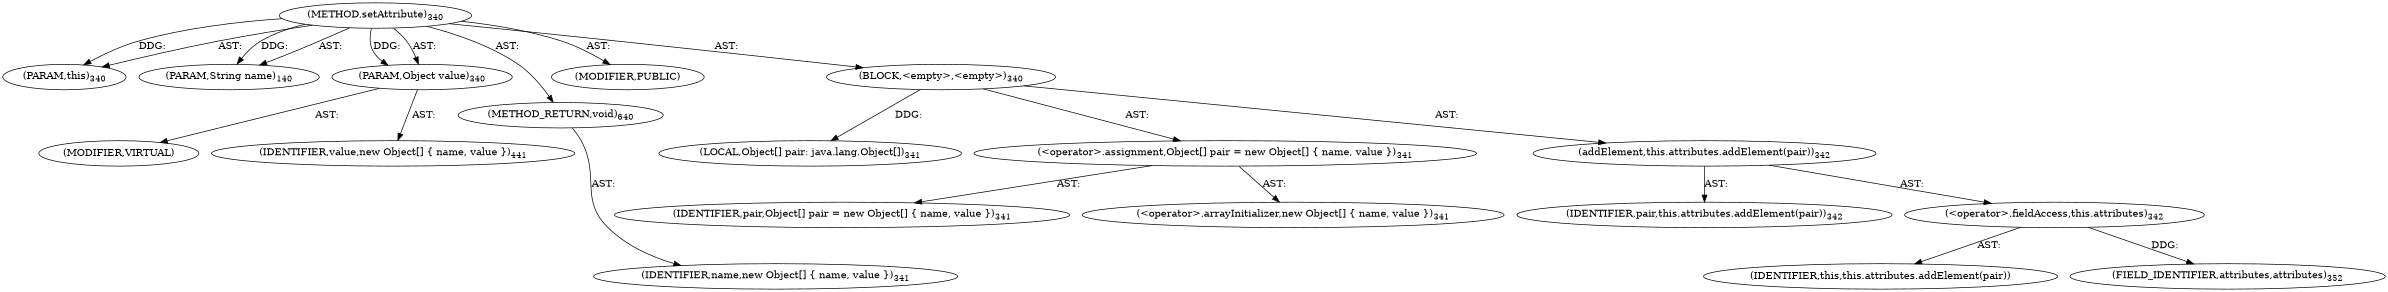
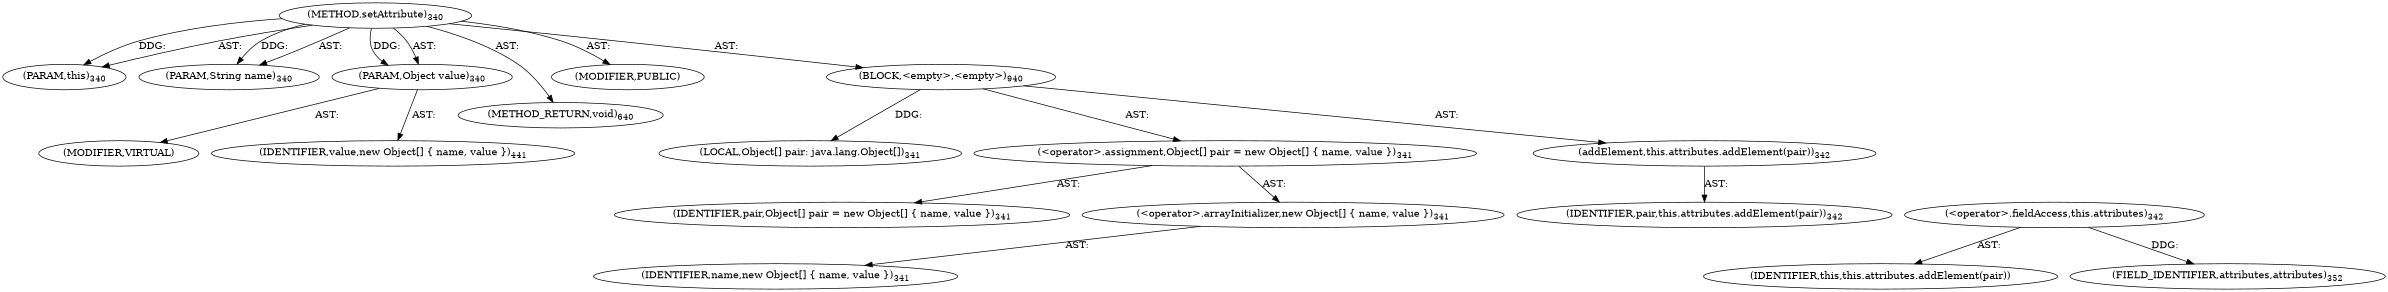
node "(PARAM,String name)": text "140" -> "340"
node "(BLOCK,<empty>,<empty>)": text "340" -> "940"
edge "(addElement,this.attributes.addElement(pair))" -> "(<operator>.fieldAccess,this.attributes)": removed, label "AST:"
edge "(METHOD_RETURN,void)" -> "(IDENTIFIER,name,new Object[] { name, value })": now "(<operator>.arrayInitializer,new Object[] { name, value })" -> "(IDENTIFIER,name,new Object[] { name, value })"
